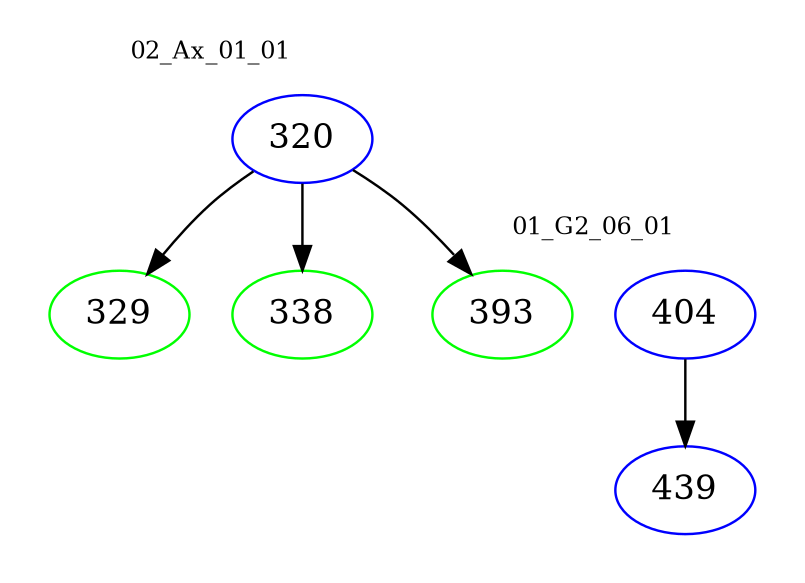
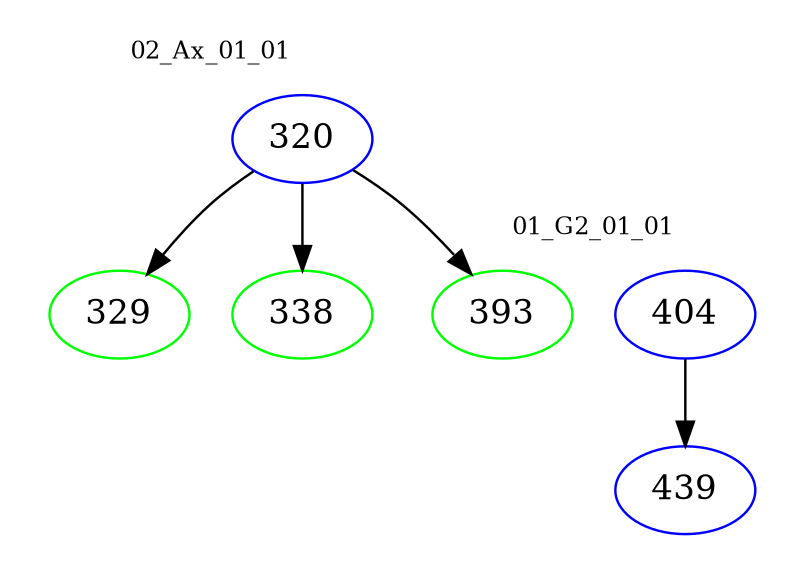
cluster "01_G2_06_01": label "01_G2_06_01" -> "01_G2_01_01"
